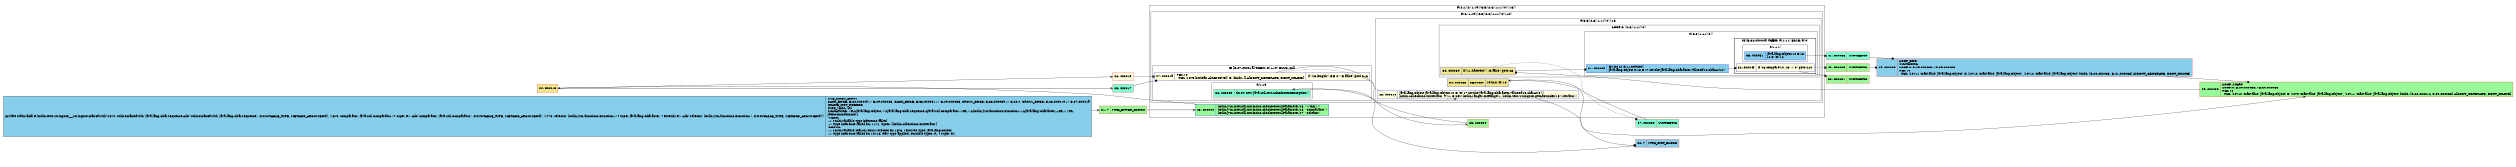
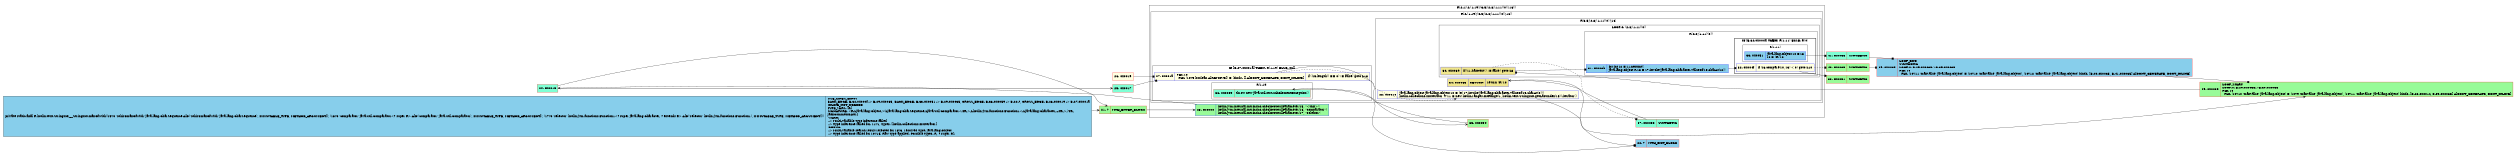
edge "24: 0x0015" -> "26: 0x0019": now "24: 0x0015" -> "21: ?"
node "24: 0x0015": fillcolor khaki -> aquamarine
